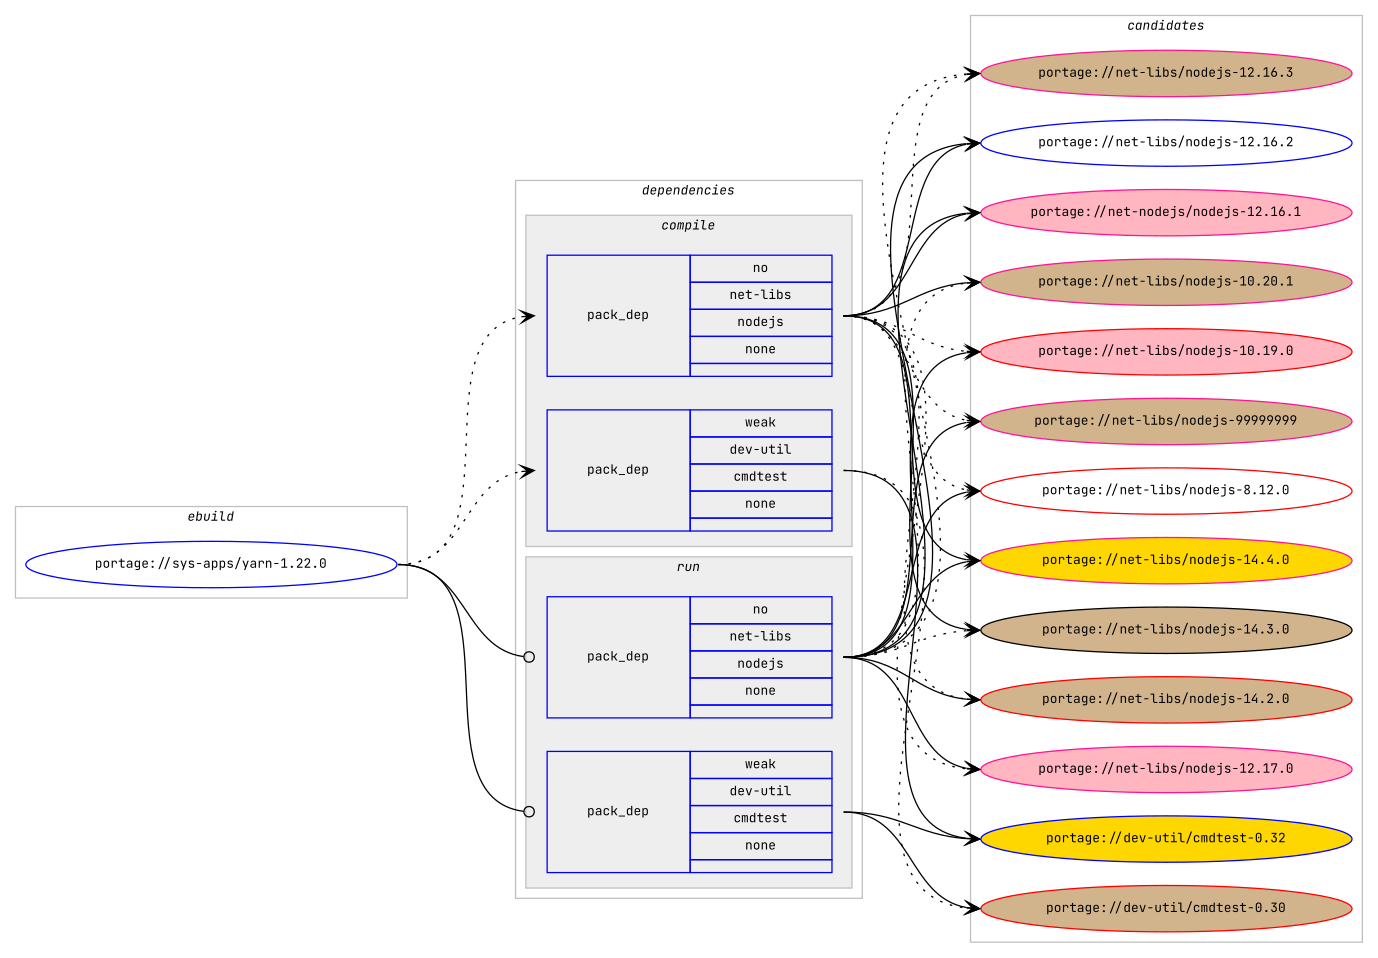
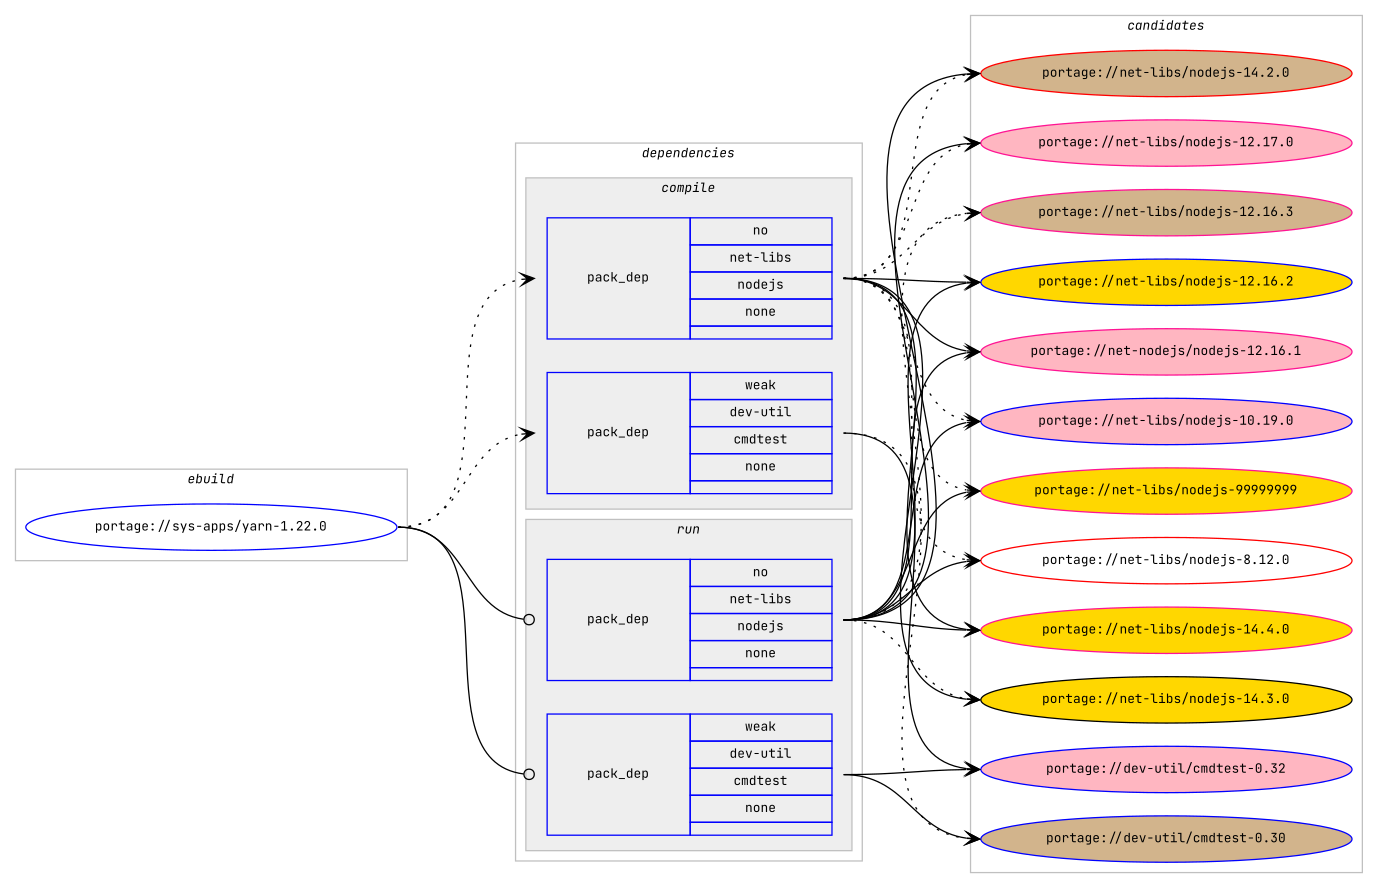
node "portage://net-libs/nodejs-12.16.2": fillcolor white -> gold
node "portage://net-libs/nodejs-10.20.1": removed
node "portage://net-libs/nodejs-10.19.0": color red -> blue
node "portage://net-libs/nodejs-99999999": fillcolor tan -> gold
node "portage://net-libs/nodejs-14.3.0": fillcolor tan -> gold
node "portage://dev-util/cmdtest-0.32": fillcolor gold -> lightpink
node "portage://dev-util/cmdtest-0.30": color red -> blue
